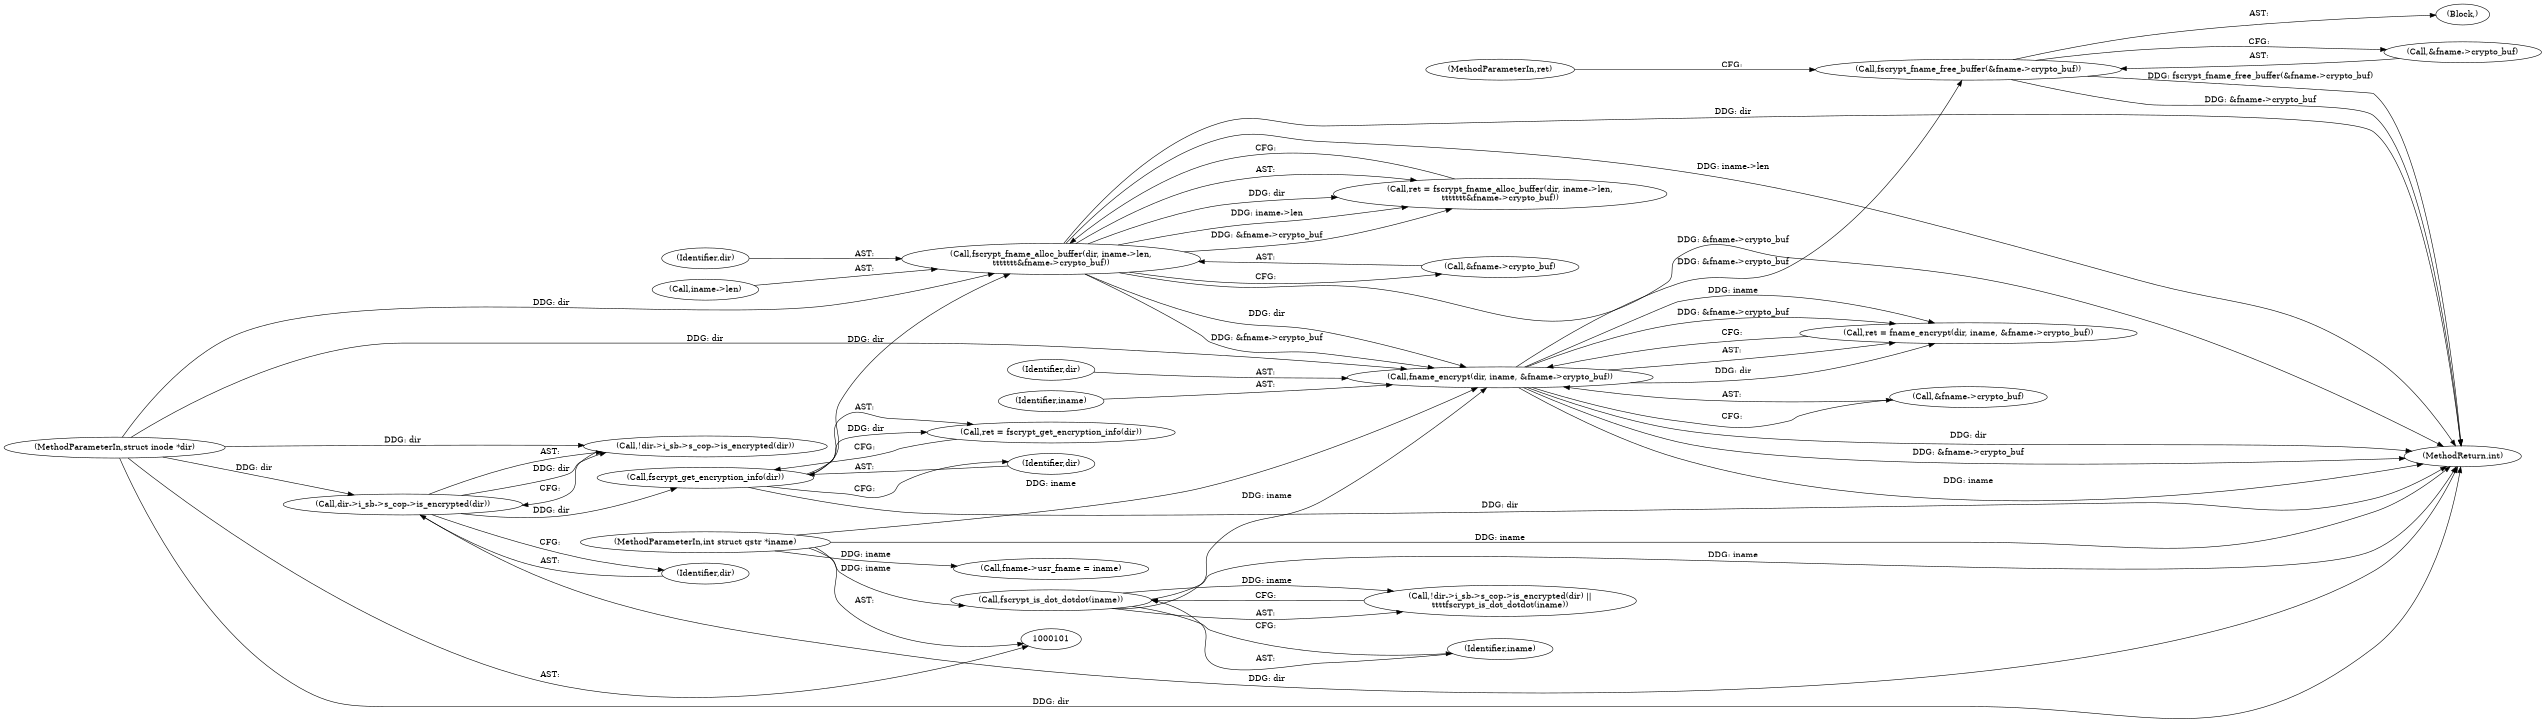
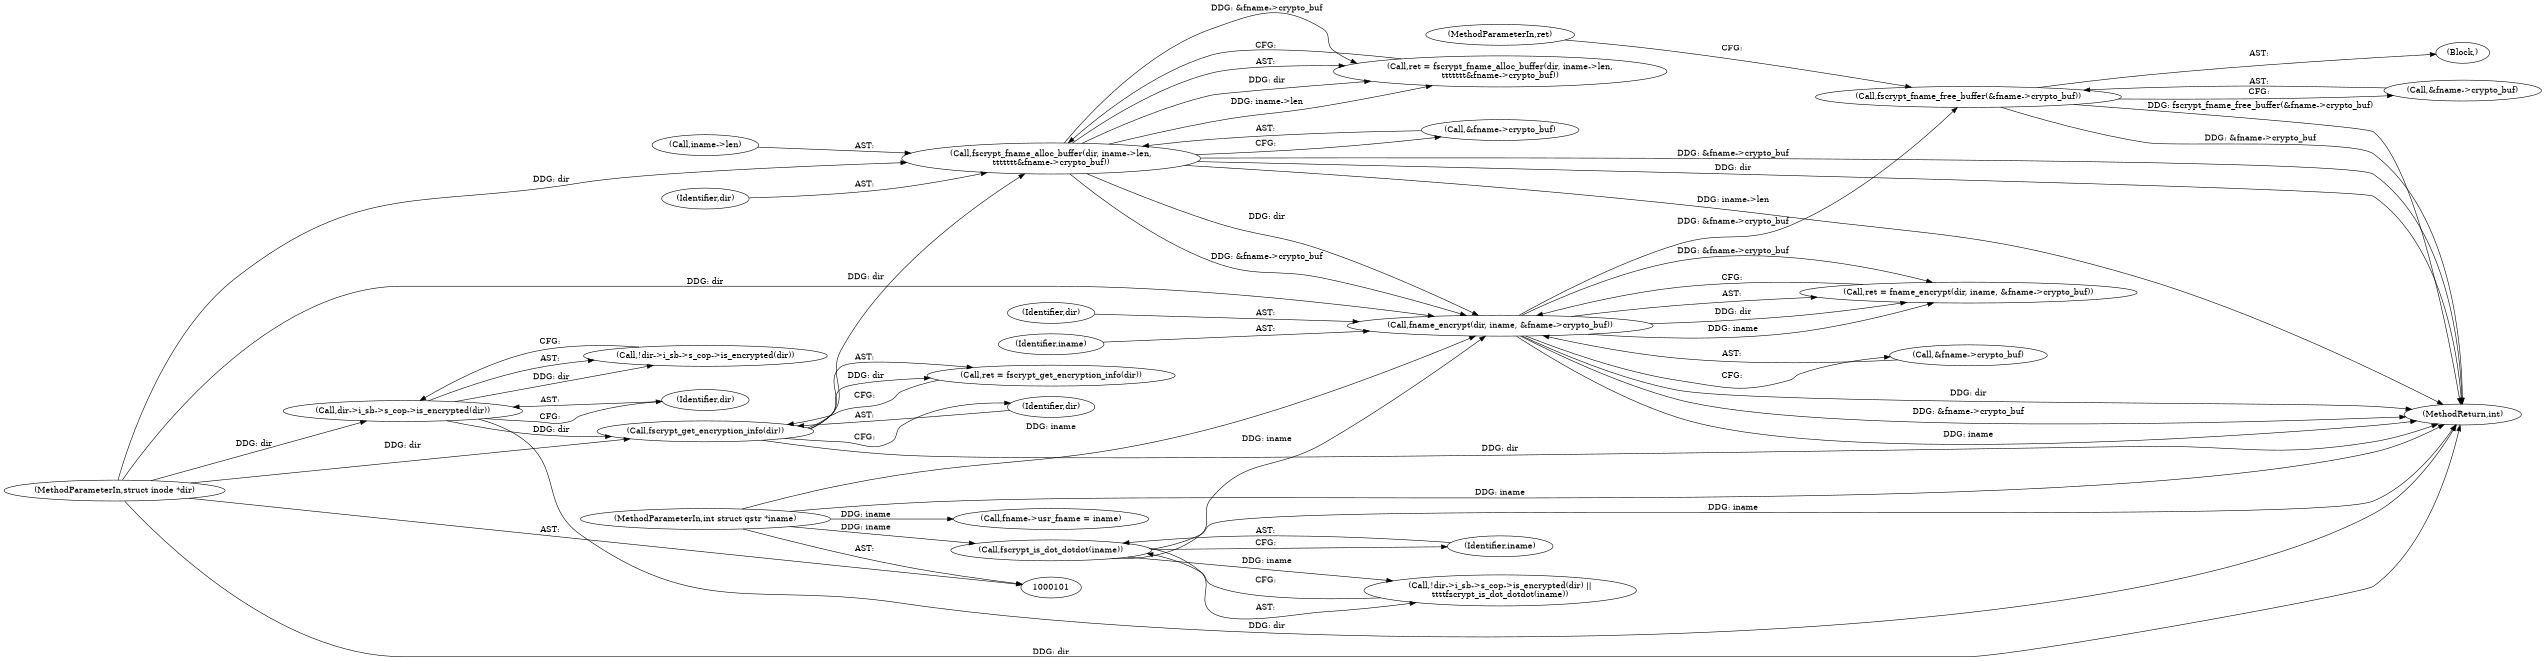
edge "(MethodParameterIn,struct inode *dir)" -> "(Call,!dir->i_sb->s_cop->is_encrypted(dir))": now "(MethodParameterIn,struct inode *dir)" -> "(Call,fscrypt_get_encryption_info(dir))"
